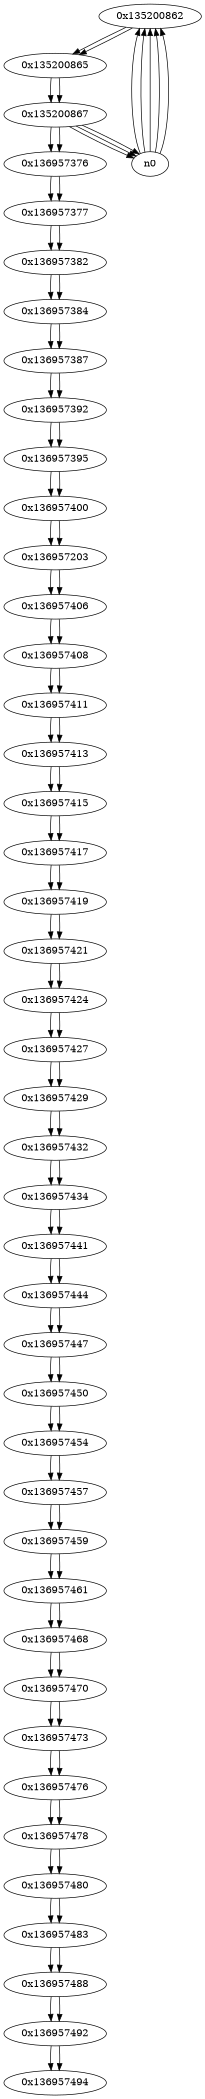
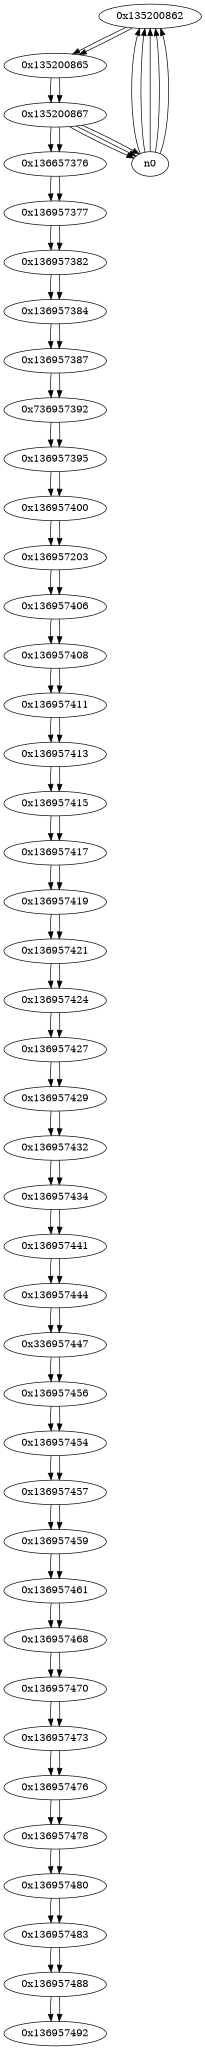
node "0x136957376": label "0x136957376" -> "0x136657376"
node "0x136957392": label "0x136957392" -> "0x736957392"
node "0x136957447": label "0x136957447" -> "0x336957447"
node "0x136957450": label "0x136957450" -> "0x136957456"
node "0x136957494": removed
